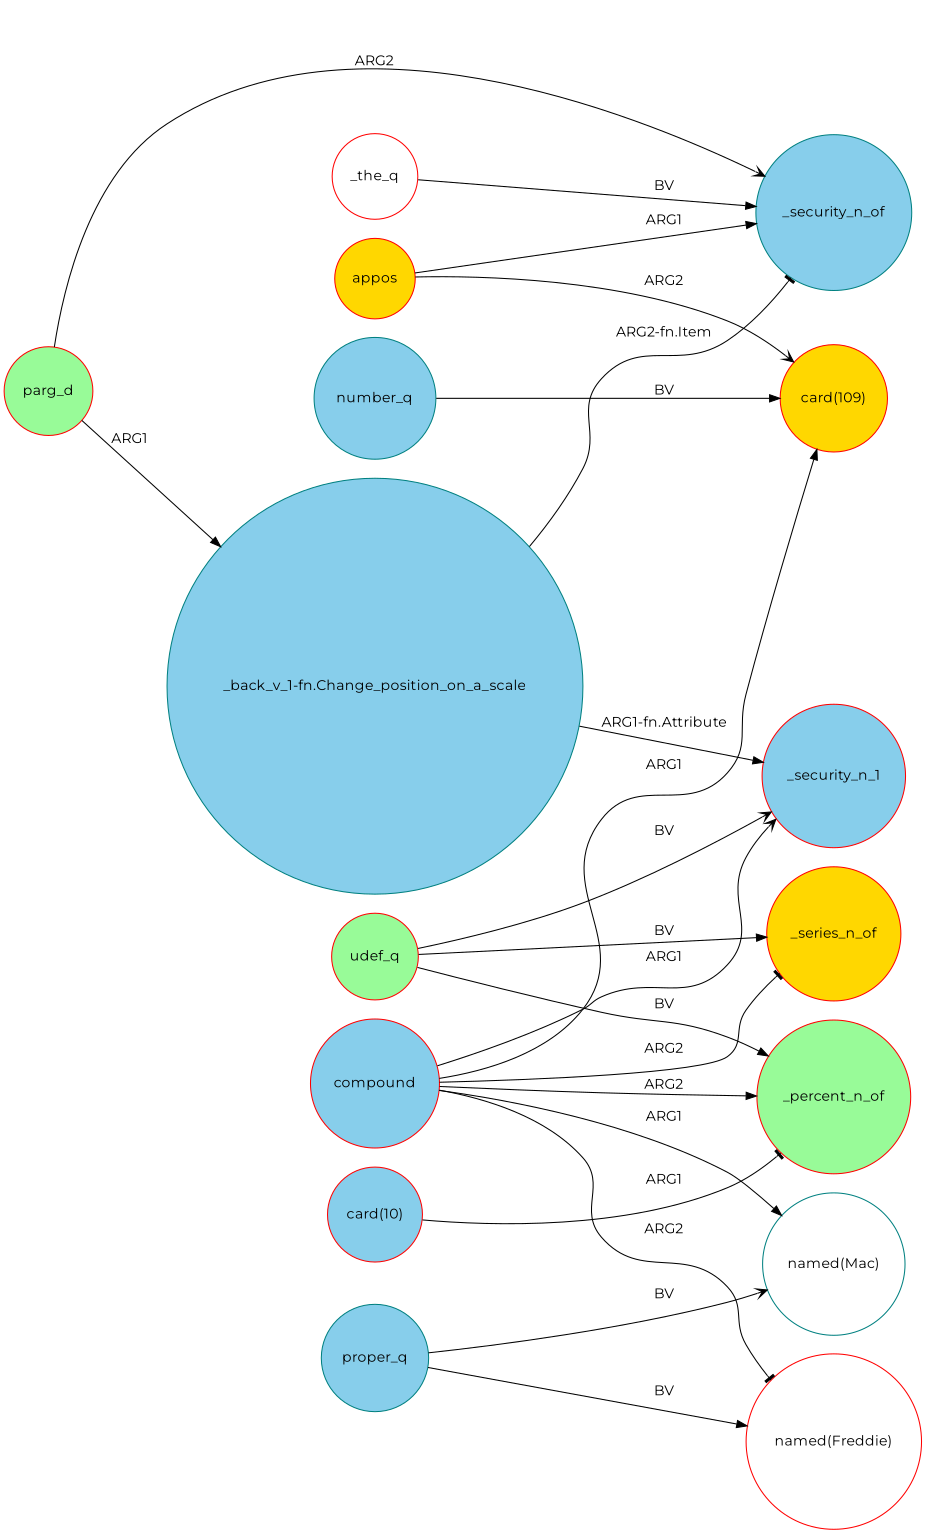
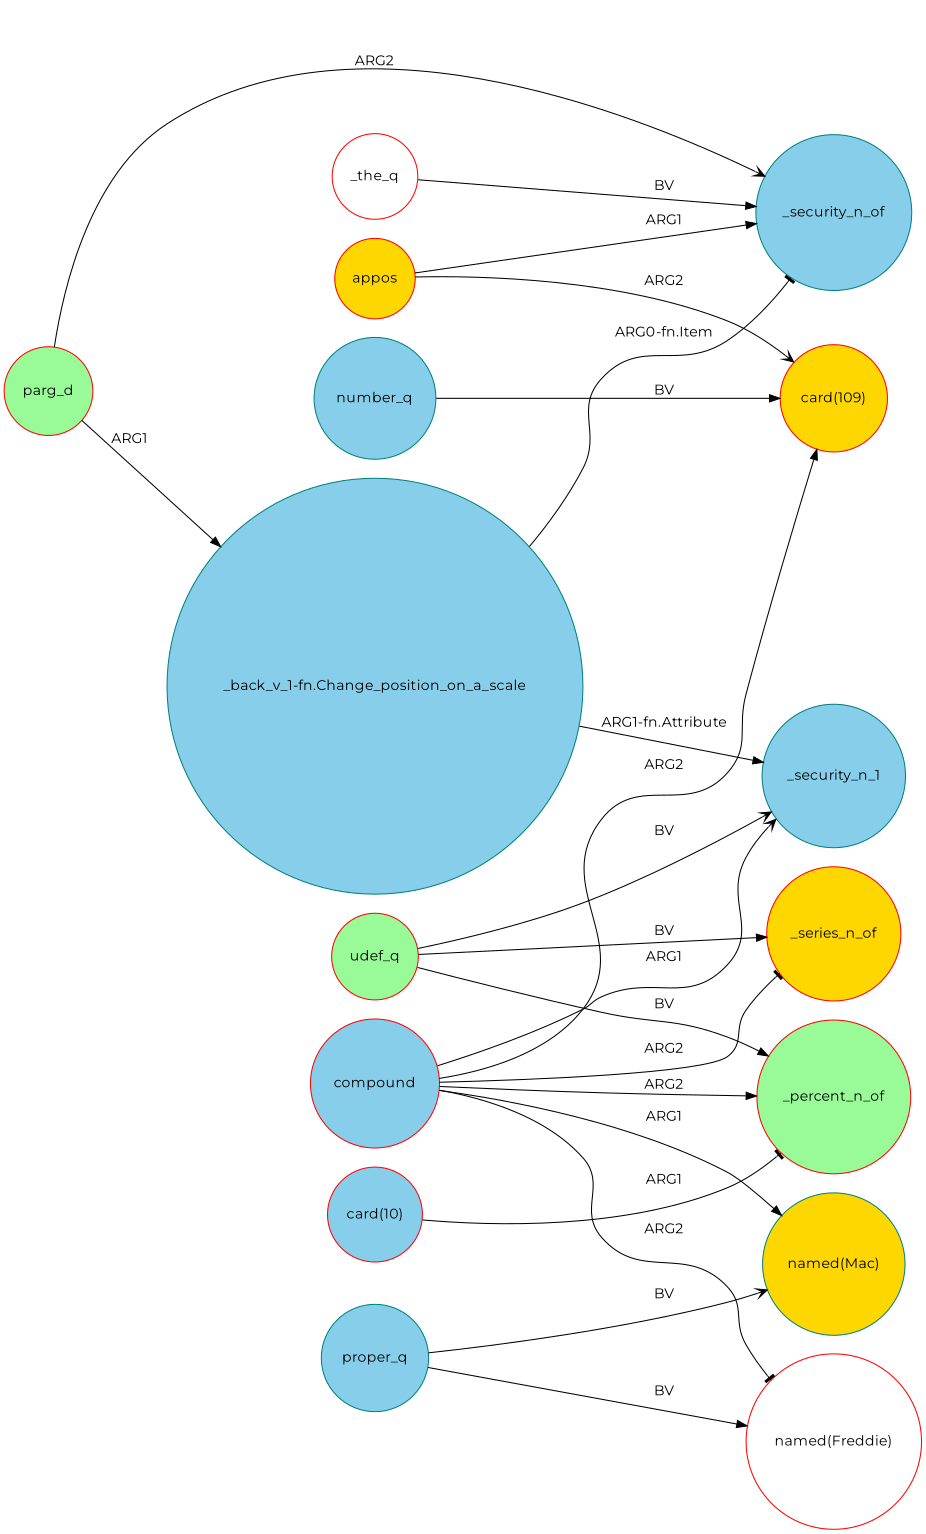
edge "_back_v_1-fn.Change_position_on_a_scale" -> "_security_n_of": label "ARG2-fn.Item" -> "ARG0-fn.Item"
edge "compound" -> "card(109)": label "ARG1" -> "ARG2"
node "_security_n_1": color red -> teal
node "named(Mac)": fillcolor white -> gold
